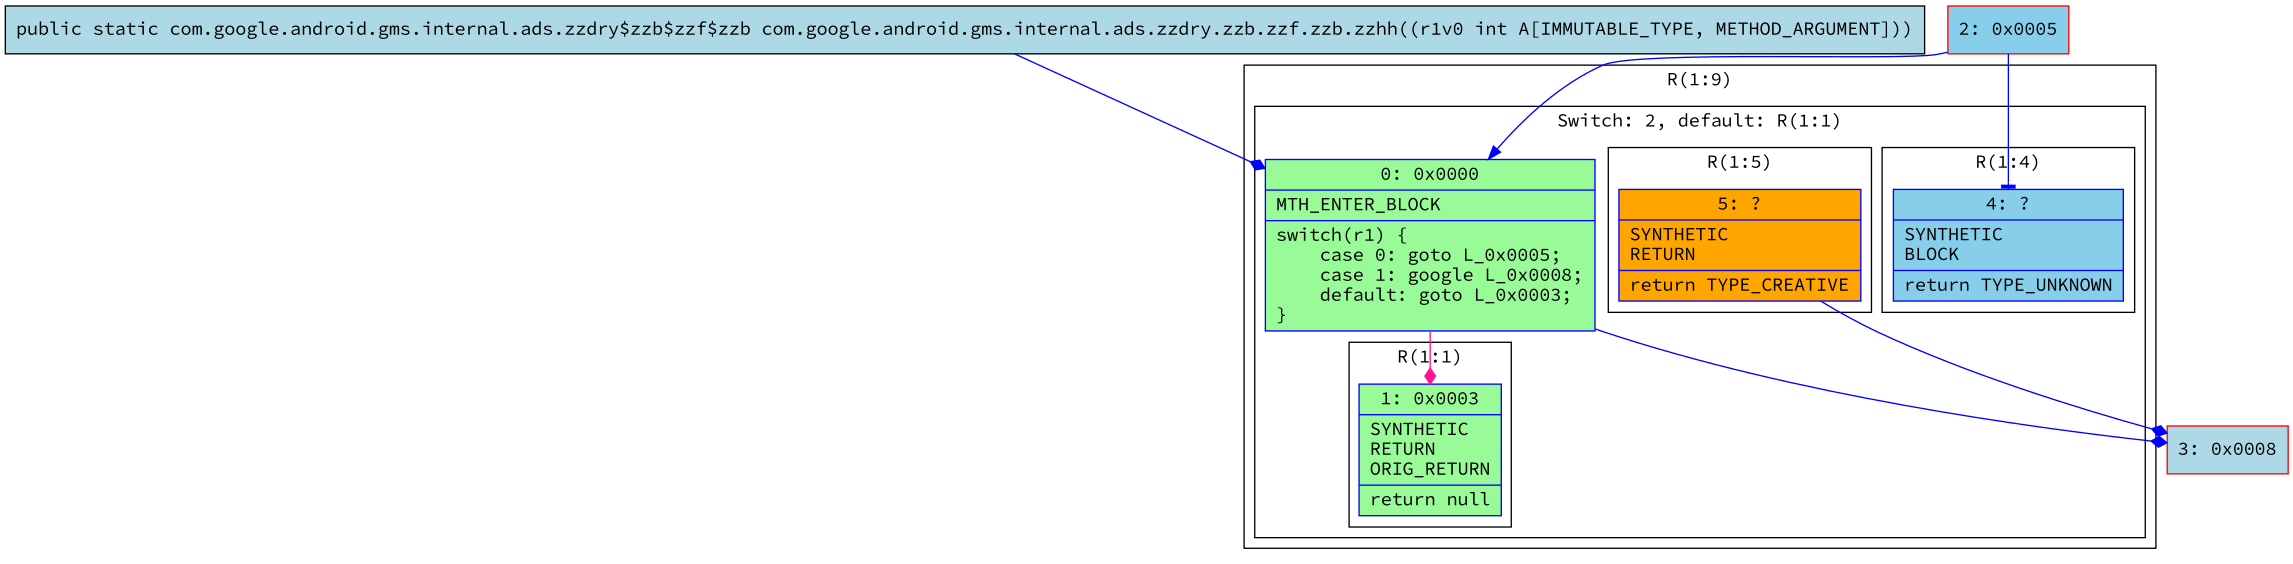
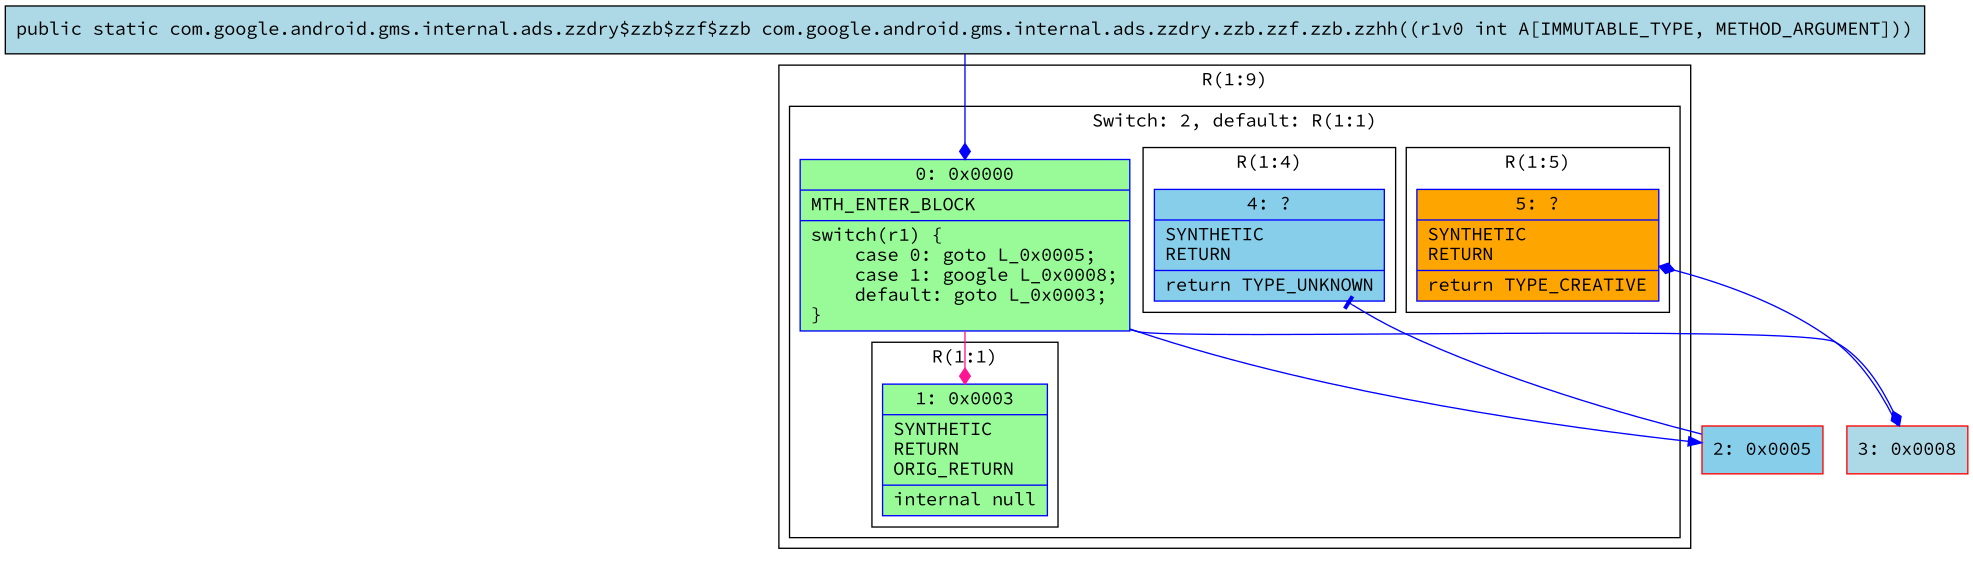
edge "2: 0x0005" -> "0: 0x0000": reversed
node "4: ?": text "BLOCK" -> "RETURN"
edge "5: ?" -> "3: 0x0008": reversed
node "1: 0x0003": text "return null" -> "internal null"
